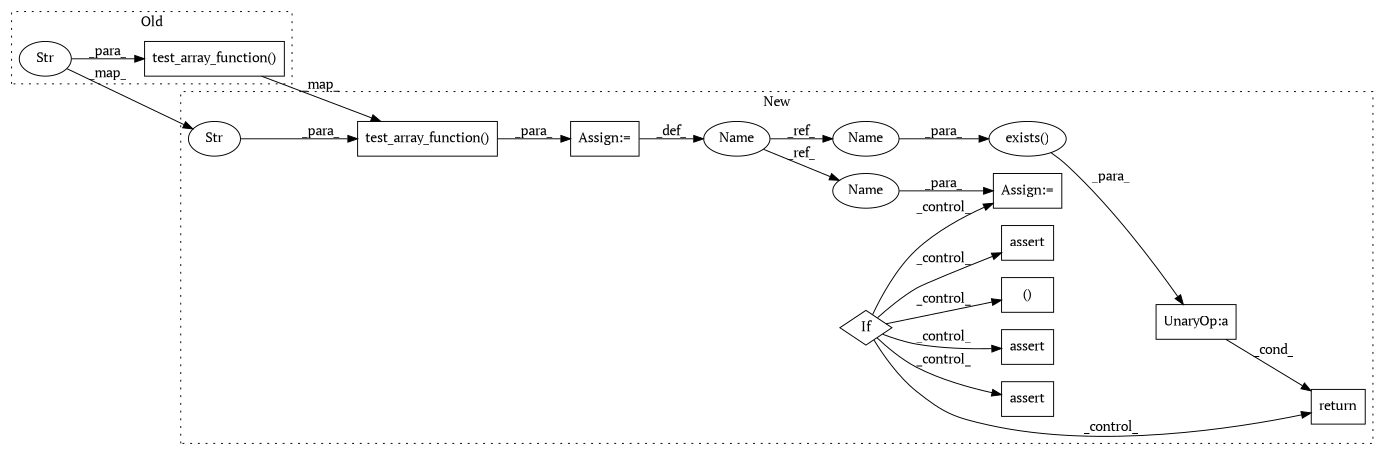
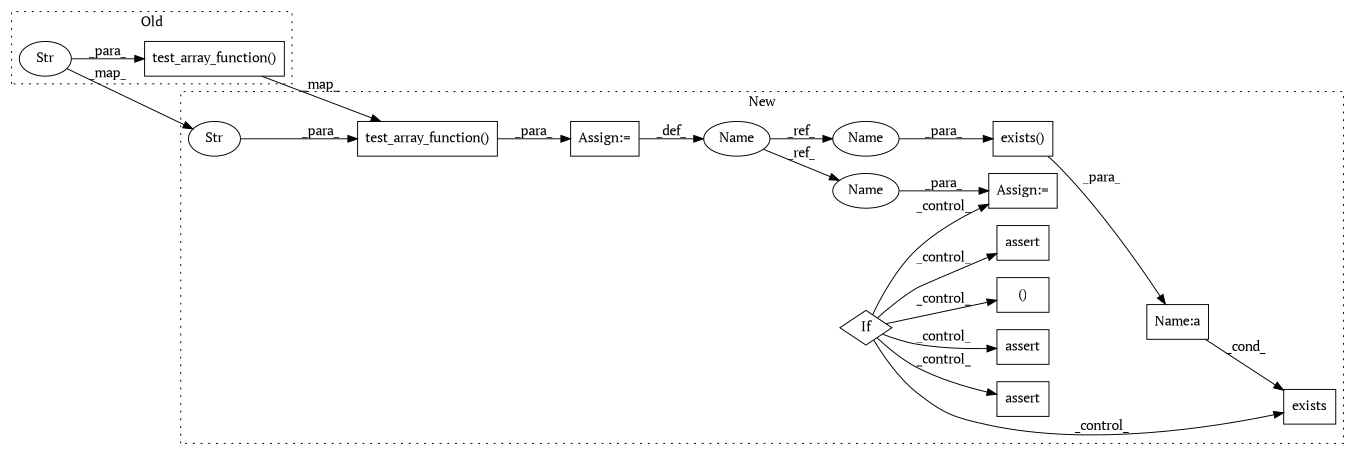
node "exists()": shape ellipse -> box
node "UnaryOp:a": label "UnaryOp:a" -> "Name:a"
node "return": label "return" -> "exists"
